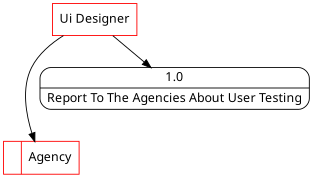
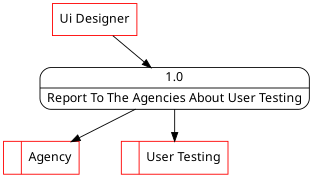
edge "Ui Designer" -> "Agency": now "1.0" -> "Agency"
node "User Testing": added
